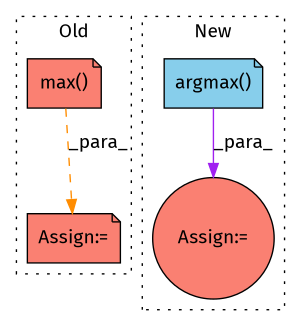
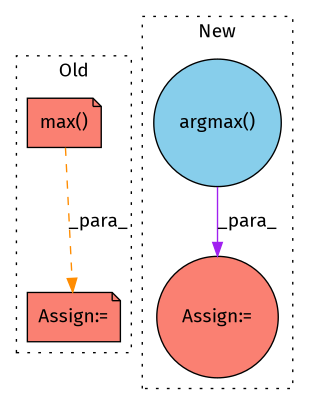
node "argmax()": shape note -> circle
